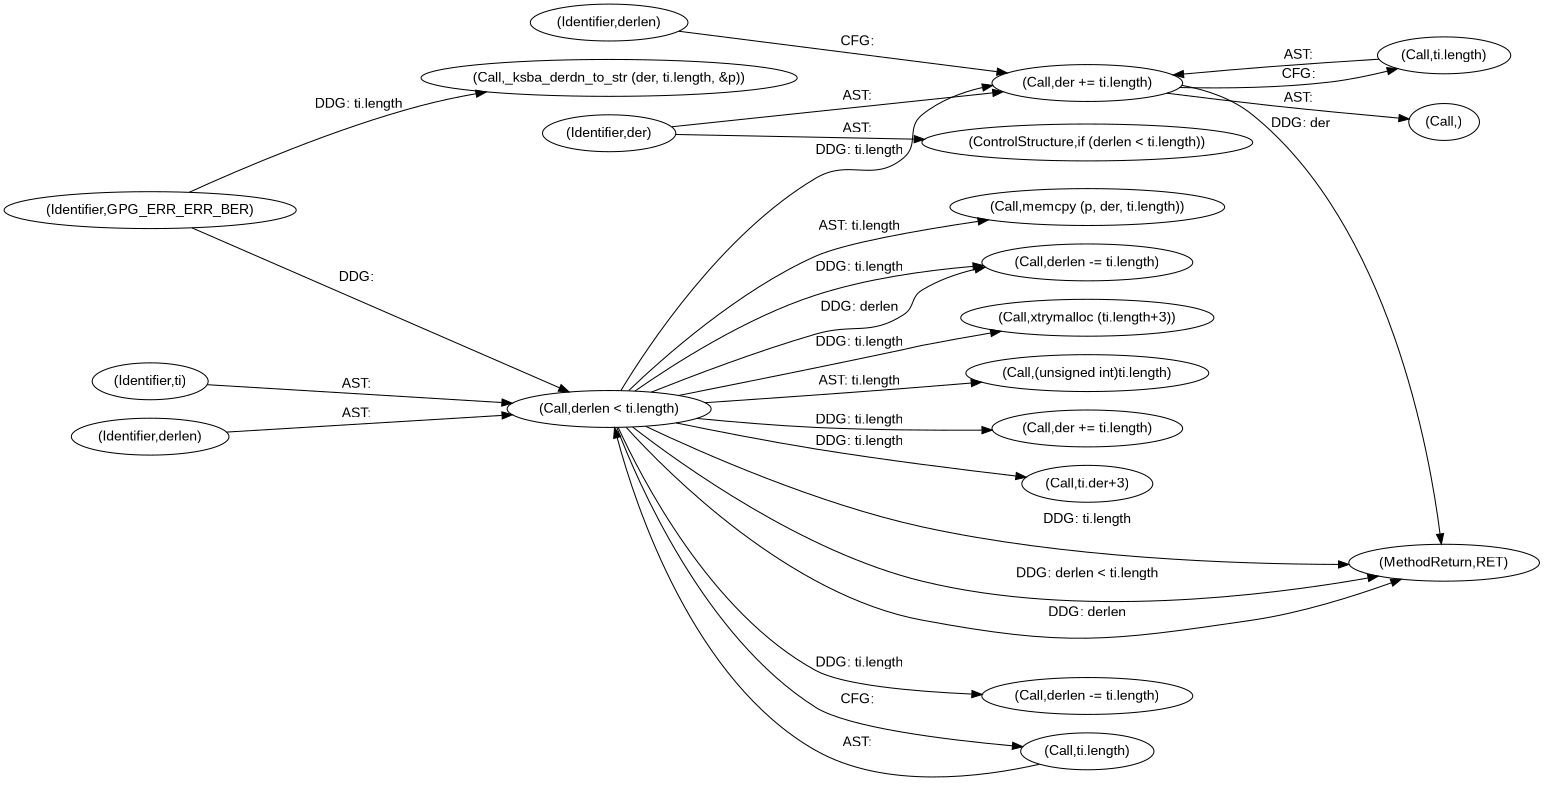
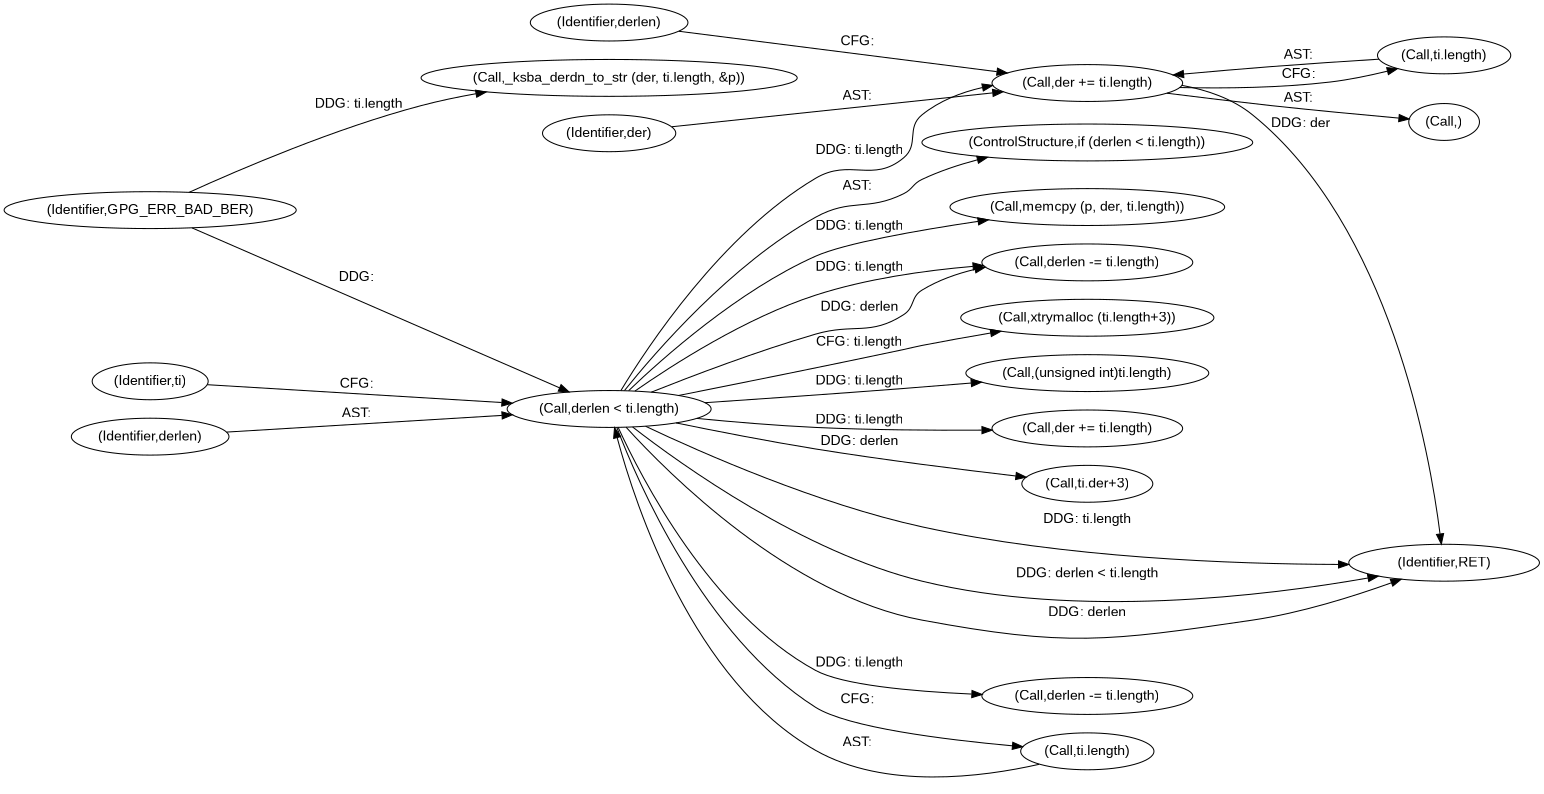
edge "(Identifier,der)" -> "(ControlStructure,if (derlen < ti.length))": now "(Call,derlen < ti.length)" -> "(ControlStructure,if (derlen < ti.length))"
node "(Identifier,GPG_ERR_ERR_BER)": label "(Identifier,GPG_ERR_ERR_BER)" -> "(Identifier,GPG_ERR_BAD_BER)"
edge "(Call,derlen < ti.length)" -> "(Call,memcpy (p, der, ti.length))": label "AST: ti.length" -> "DDG: ti.length"
edge "(Call,derlen < ti.length)" -> "(Call,xtrymalloc (ti.length+3))": label "DDG: ti.length" -> "CFG: ti.length"
edge "(Call,derlen < ti.length)" -> "(Call,(unsigned int)ti.length)": label "AST: ti.length" -> "DDG: ti.length"
edge "(Identifier,ti)" -> "(Call,derlen < ti.length)": label "AST: " -> "CFG: "
edge "(Call,derlen < ti.length)" -> "(Call,ti.der+3)": label "DDG: ti.length" -> "DDG: derlen"
node "(MethodReturn,RET)": label "(MethodReturn,RET)" -> "(Identifier,RET)"
